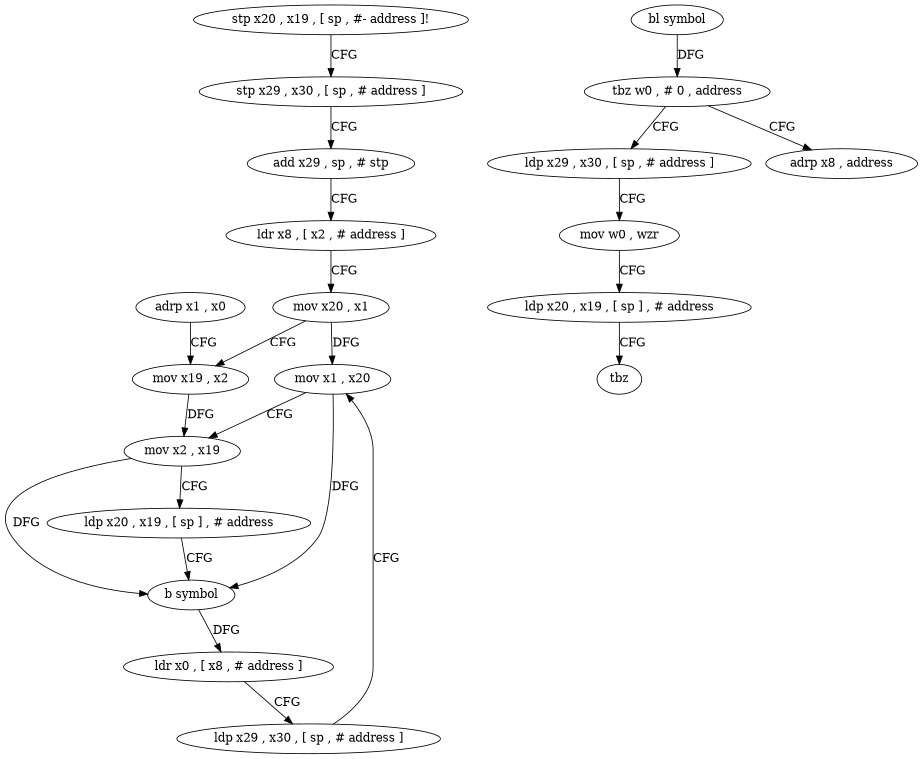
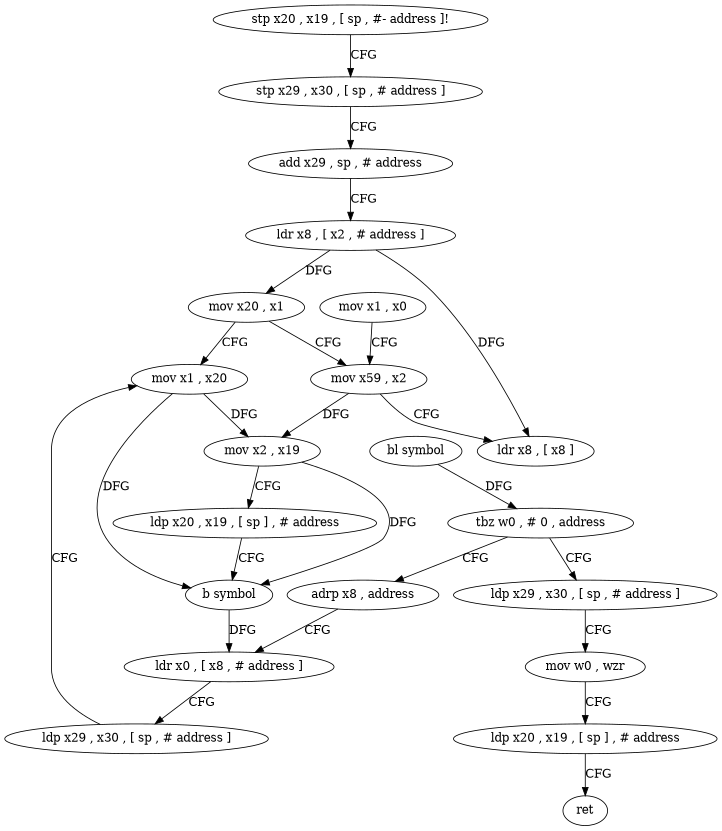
node "add x29 , sp , # stp": label "add x29 , sp , # stp" -> "add x29 , sp , # address"
edge "ldr x8 , [ x2 , # address ]" -> "mov x20 , x1": label "CFG" -> "DFG"
node "adrp x1 , x0": label "adrp x1 , x0" -> "mov x1 , x0"
edge "mov x20 , x1" -> "mov x1 , x20": label "DFG" -> "CFG"
node "mov x19 , x2": label "mov x19 , x2" -> "mov x59 , x2"
node "tbz": label "tbz" -> "ret"
edge "mov x1 , x20" -> "mov x2 , x19": label "CFG" -> "DFG"
node "ldr x8 , [ x8 ]": added
edge "adrp x8 , address" -> "ldr x0 , [ x8 , # address ]": added, label "CFG"
